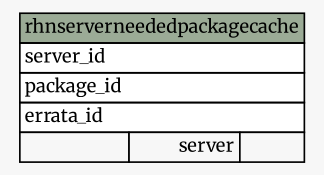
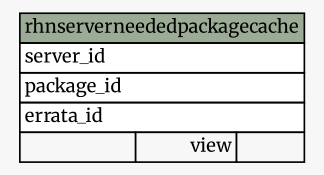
node "rhnserverneededpackagecache": text "server" -> "view"
